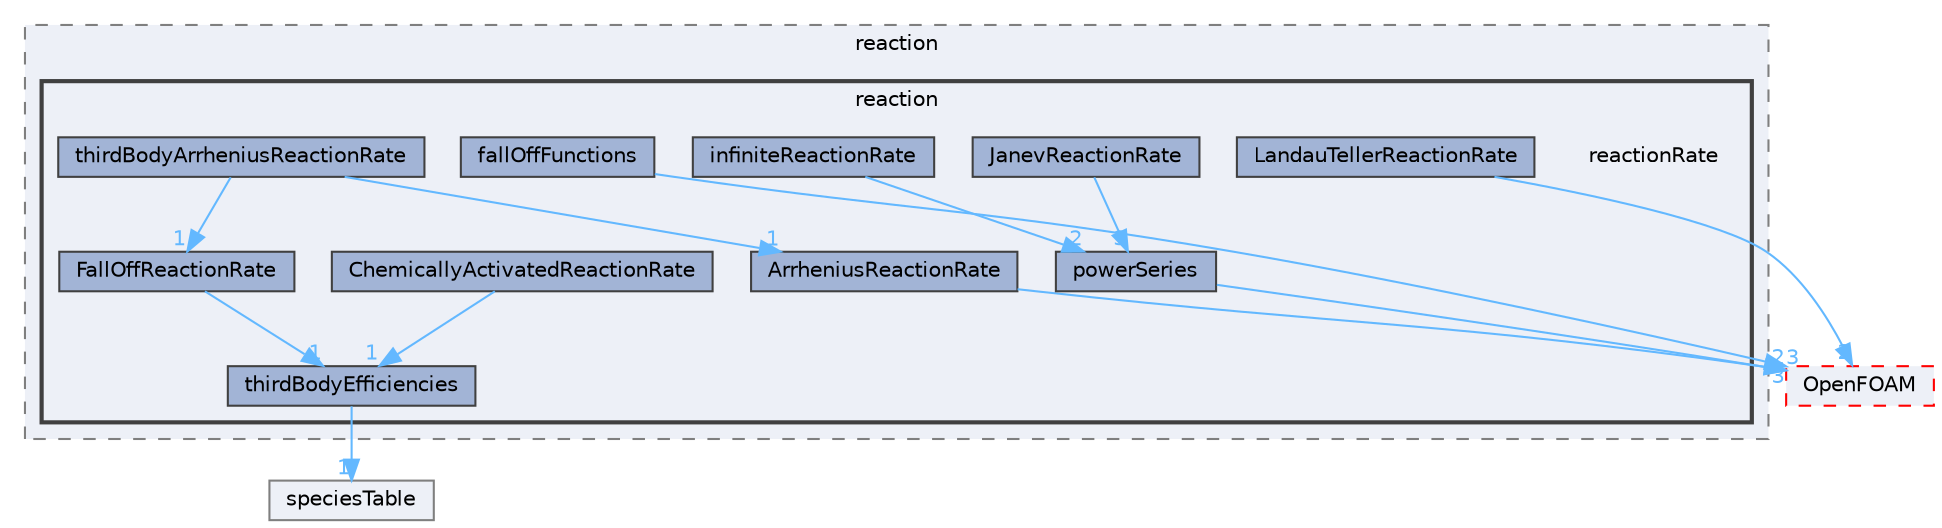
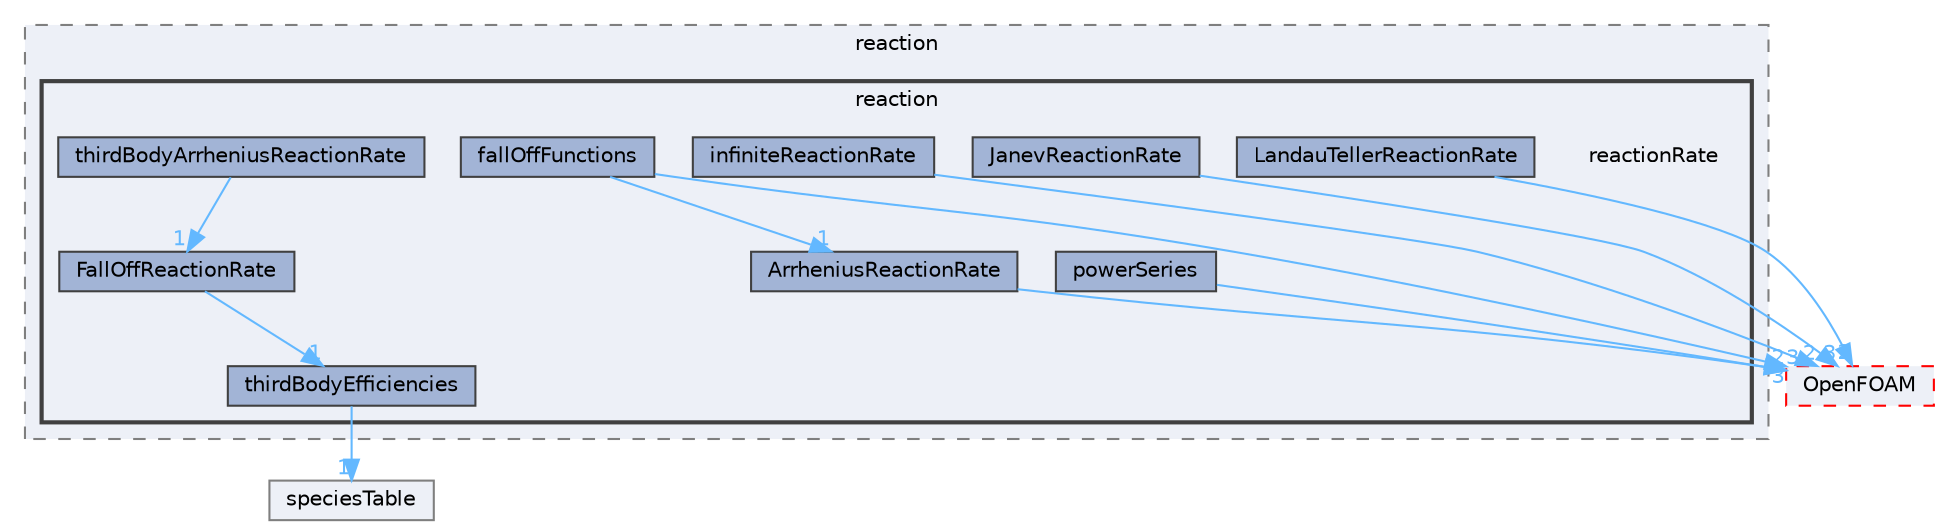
edge "infiniteReactionRate" -> "powerSeries": now "infiniteReactionRate" -> "OpenFOAM"
edge "JanevReactionRate" -> "powerSeries": now "JanevReactionRate" -> "OpenFOAM"
edge "thirdBodyArrheniusReactionRate" -> "ArrheniusReactionRate": now "fallOffFunctions" -> "ArrheniusReactionRate"
node "ChemicallyActivatedReactionRate": removed
